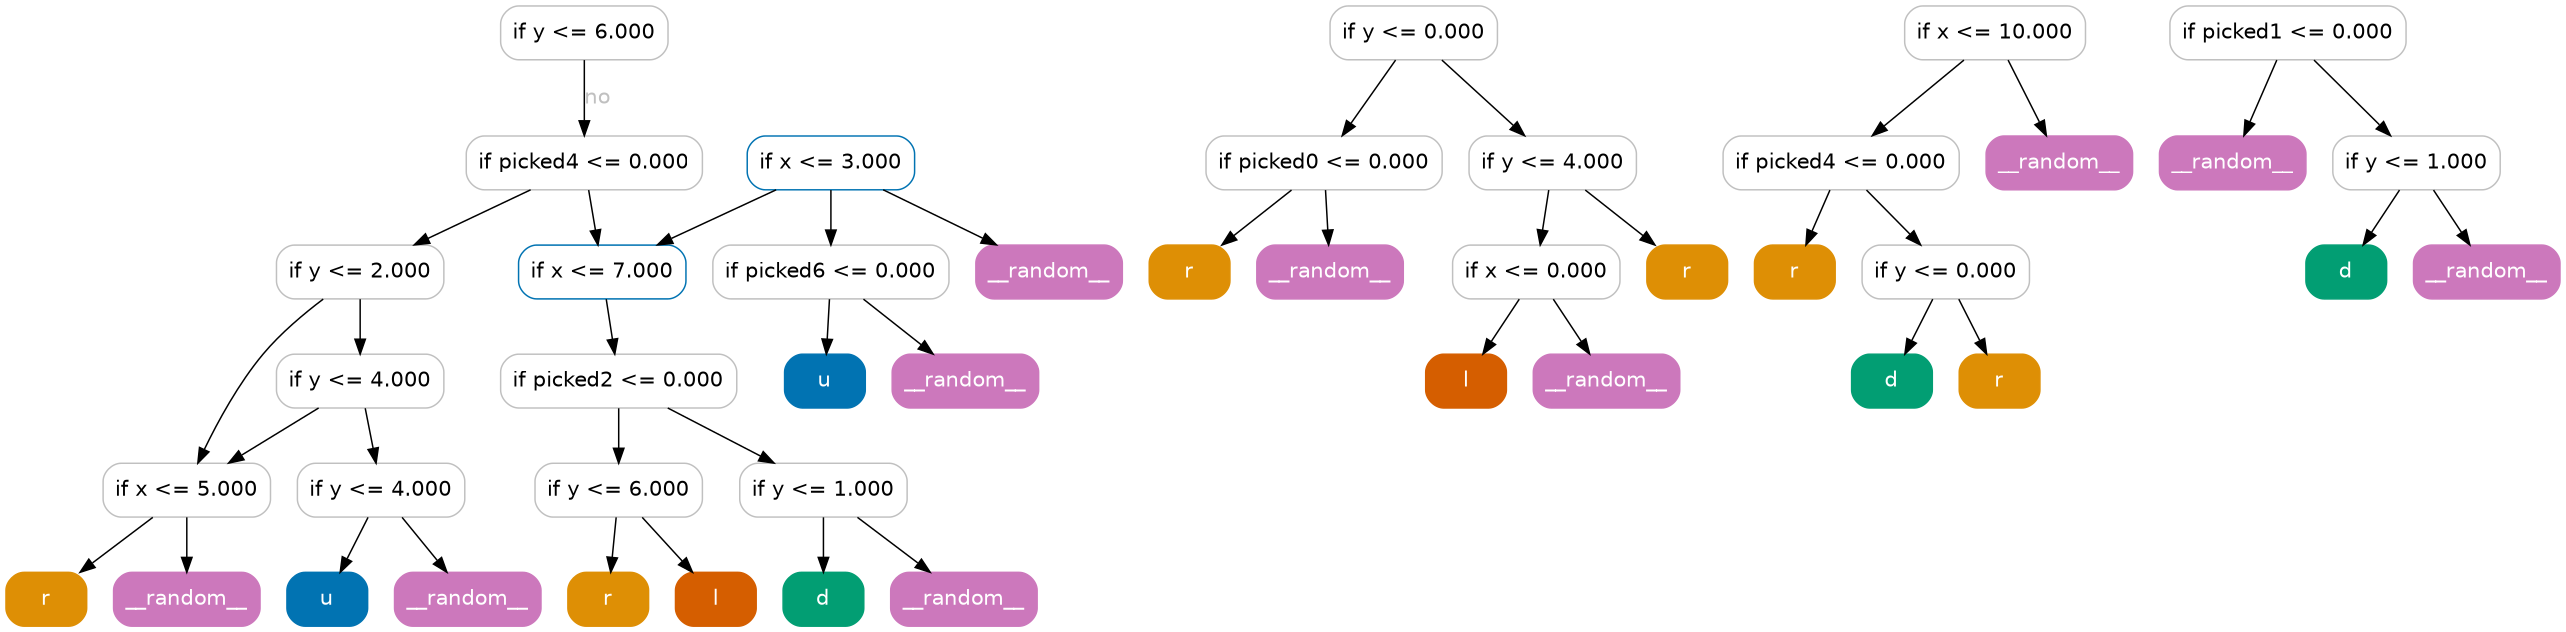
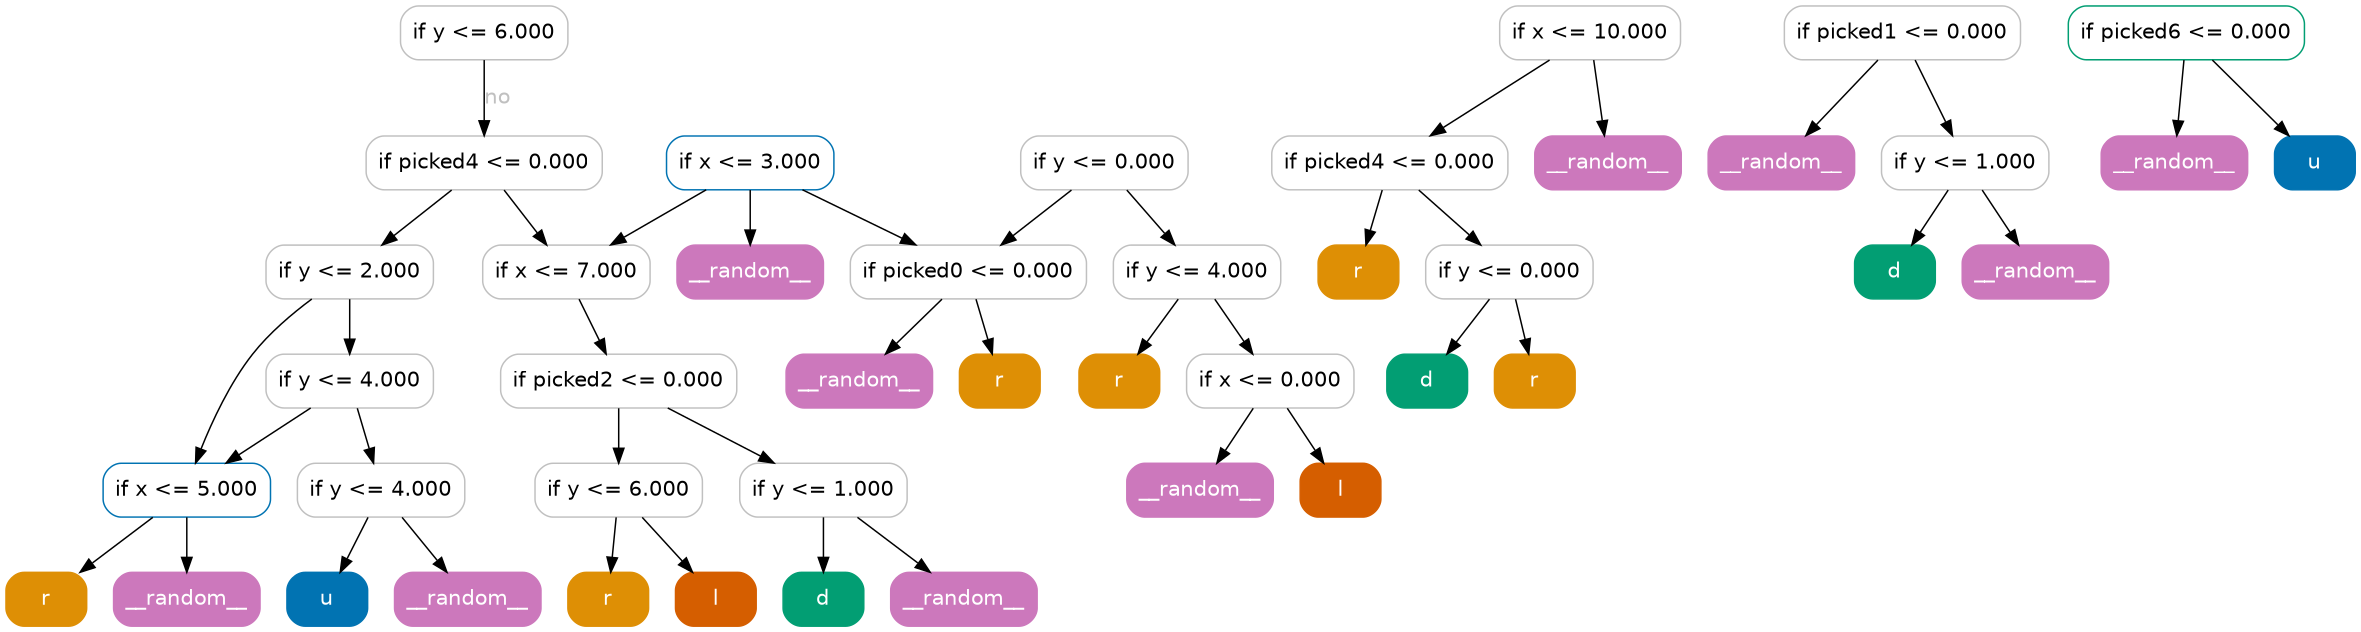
edge "if x <= 3.000" -> "if picked6 <= 0.000": now "if x <= 3.000" -> "if picked0 <= 0.000"
node "if x <= 7.000": color #0173b2 -> gray
node "if picked6 <= 0.000": color gray -> #029e73
node "if x <= 5.000": color gray -> #0173b2
